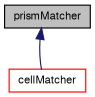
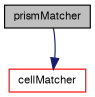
edge "cellMatcher" -> "prismMatcher": reversed
